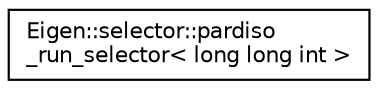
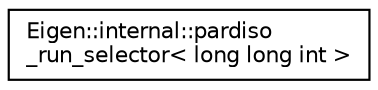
node "Eigen::selector::pardiso _run_selector< long long int >": label "Eigen::selector::pardiso _run_selector< long long int >" -> "Eigen::internal::pardiso _run_selector< long long int >"
